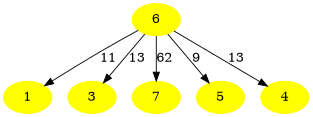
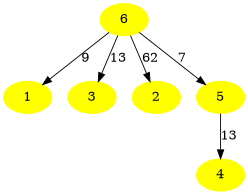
edge "6" -> "4": now "5" -> "4"
edge "6" -> "1": label "11" -> "9"
edge "6" -> "5": label "9" -> "7"
node "7": label "7" -> "2"
